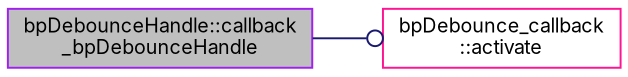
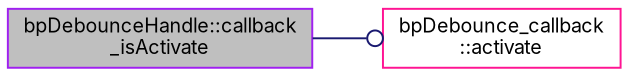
node "bpDebounceHandle::callback _bpDebounceHandle": label "bpDebounceHandle::callback _bpDebounceHandle" -> "bpDebounceHandle::callback _isActivate"
